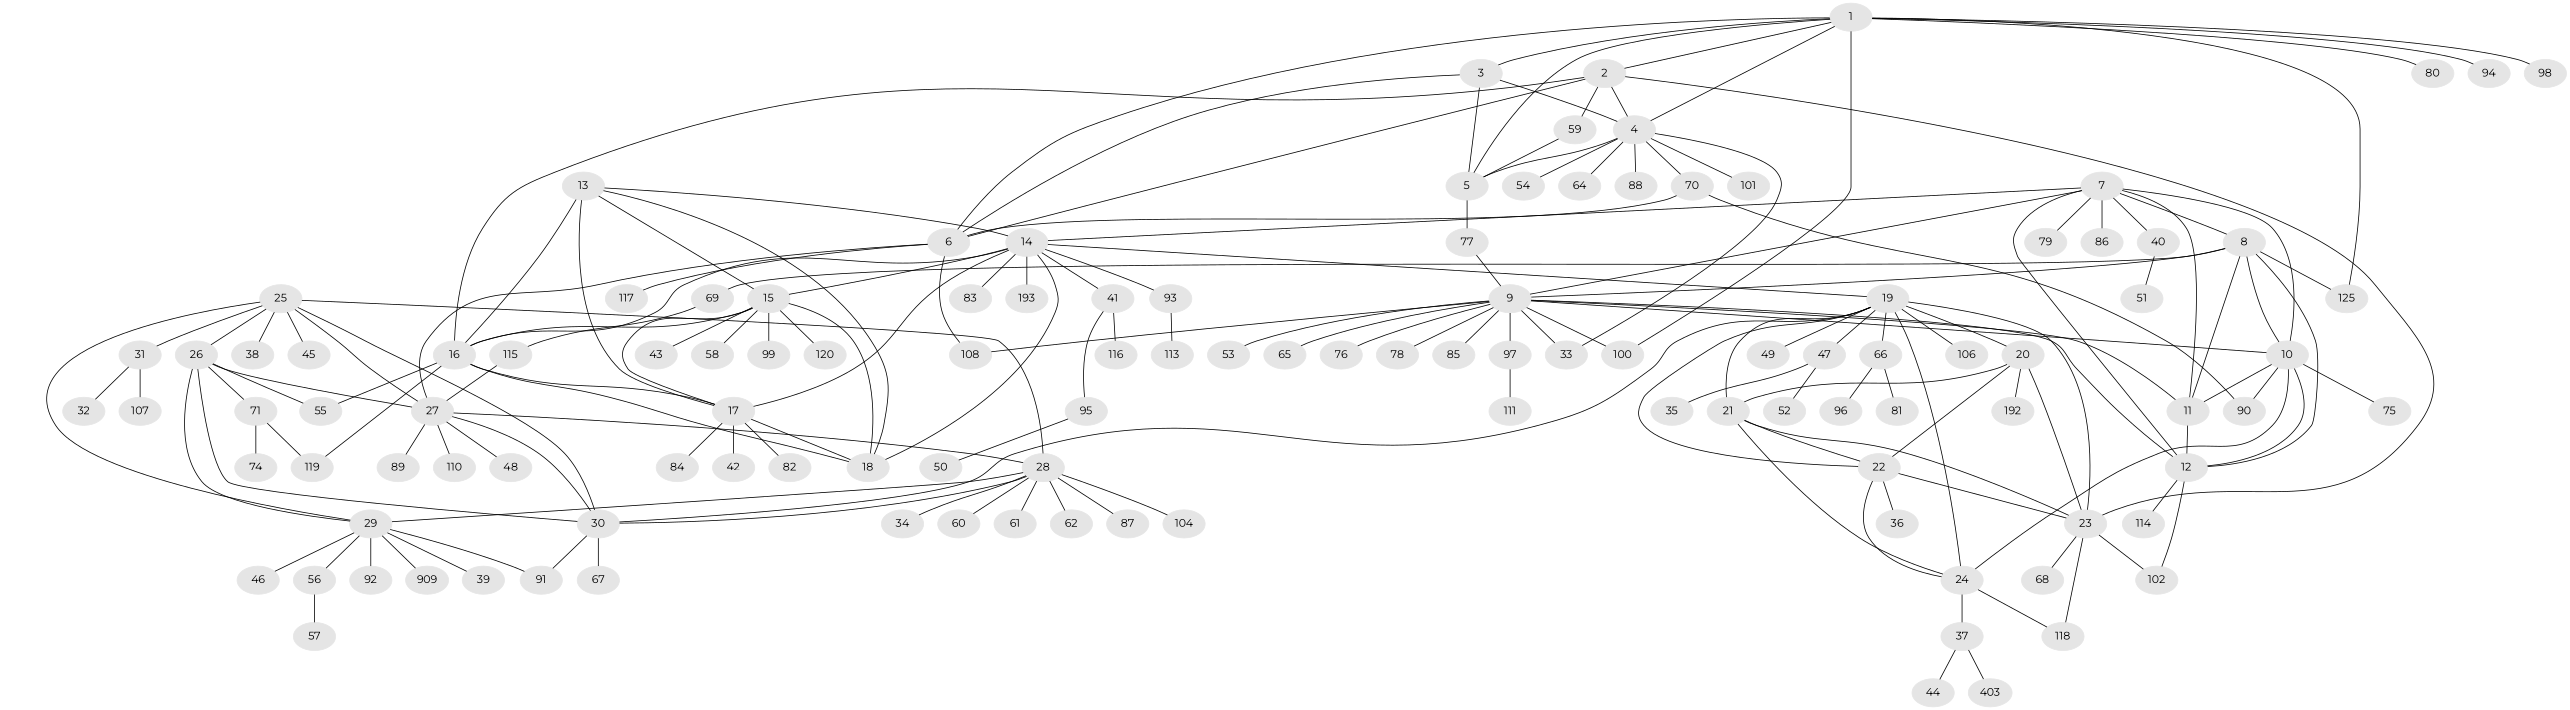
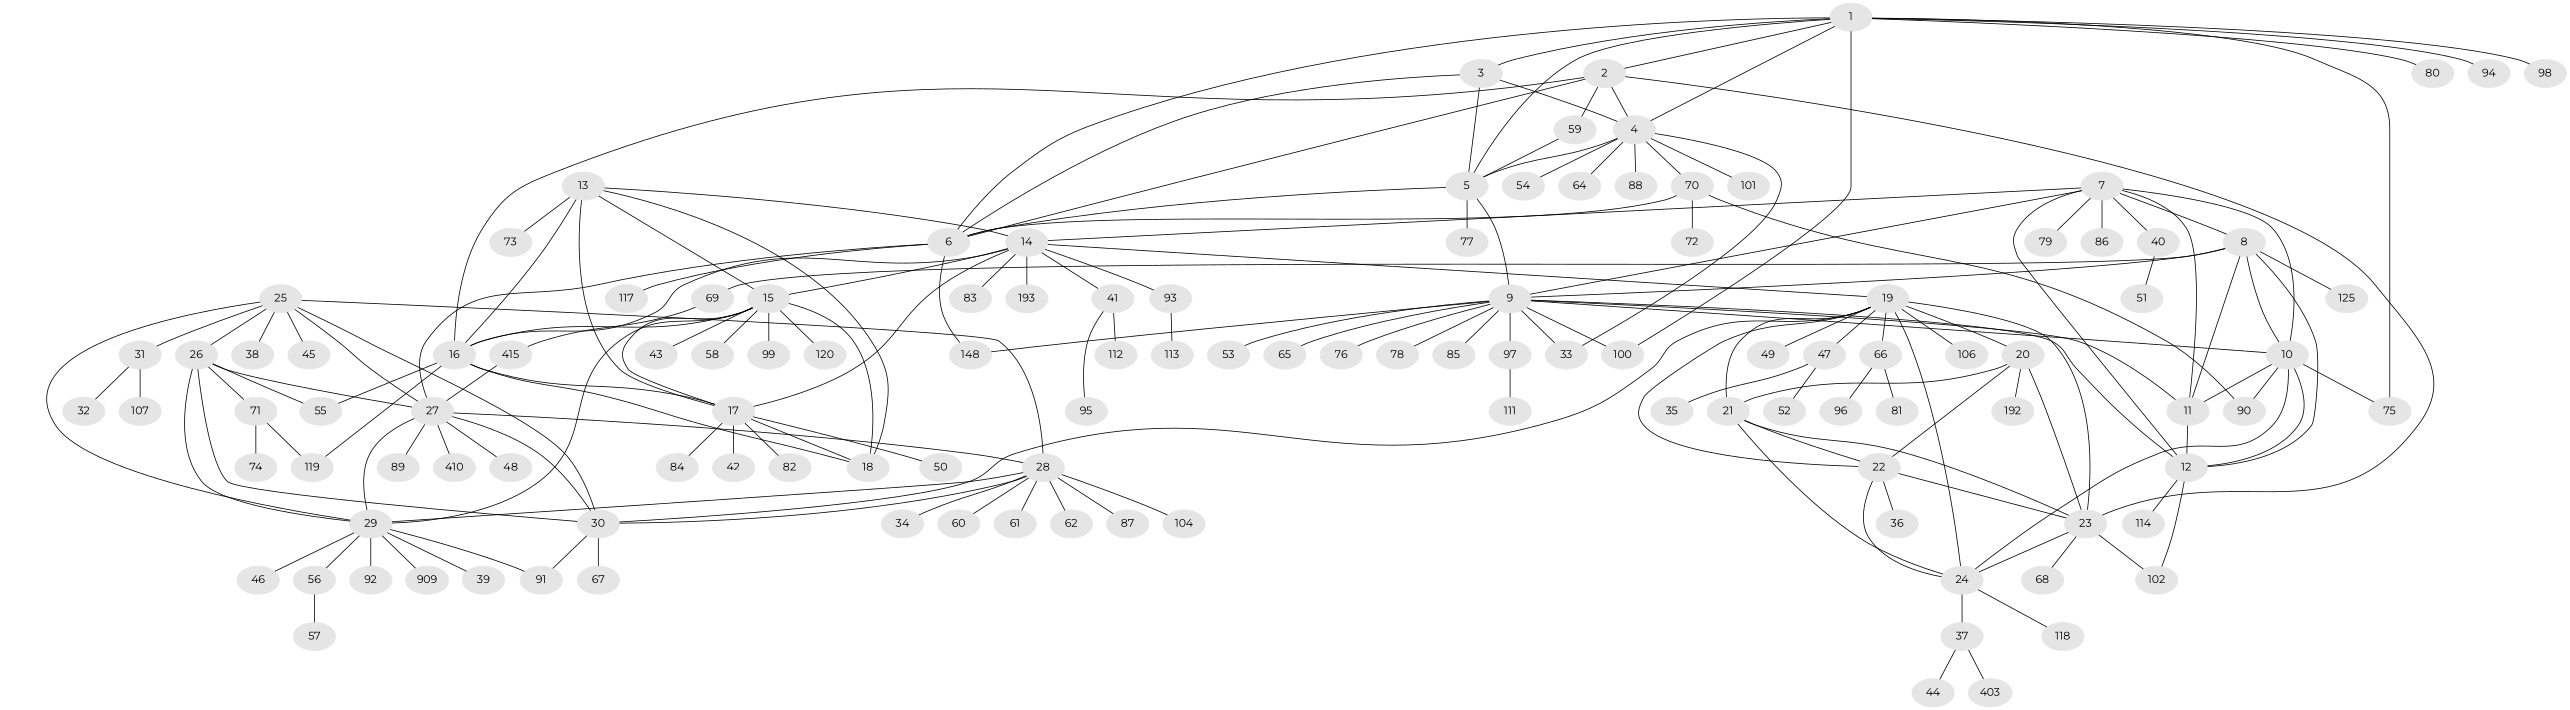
edge "1" -- "125": now "1" -- "75"
edge "5" -- "6": added
node "73": added
node "72": added
edge "77" -- "9": now "5" -- "9"
node "115": label "115" -> "415"
node "108": label "108" -> "148"
node "116": label "116" -> "112"
edge "14" -- "18": removed
edge "15" -- "29": added
edge "95" -- "50": now "17" -- "50"
edge "27" -- "29": added
node "110": label "110" -> "410"
edge "23" -- "118": now "23" -- "24"
